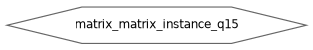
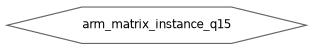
node "matrix_matrix_instance_q15": label "matrix_matrix_instance_q15" -> "arm_matrix_instance_q15"
